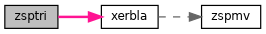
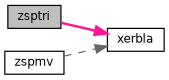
edge "xerbla" -> "zspmv": reversed
